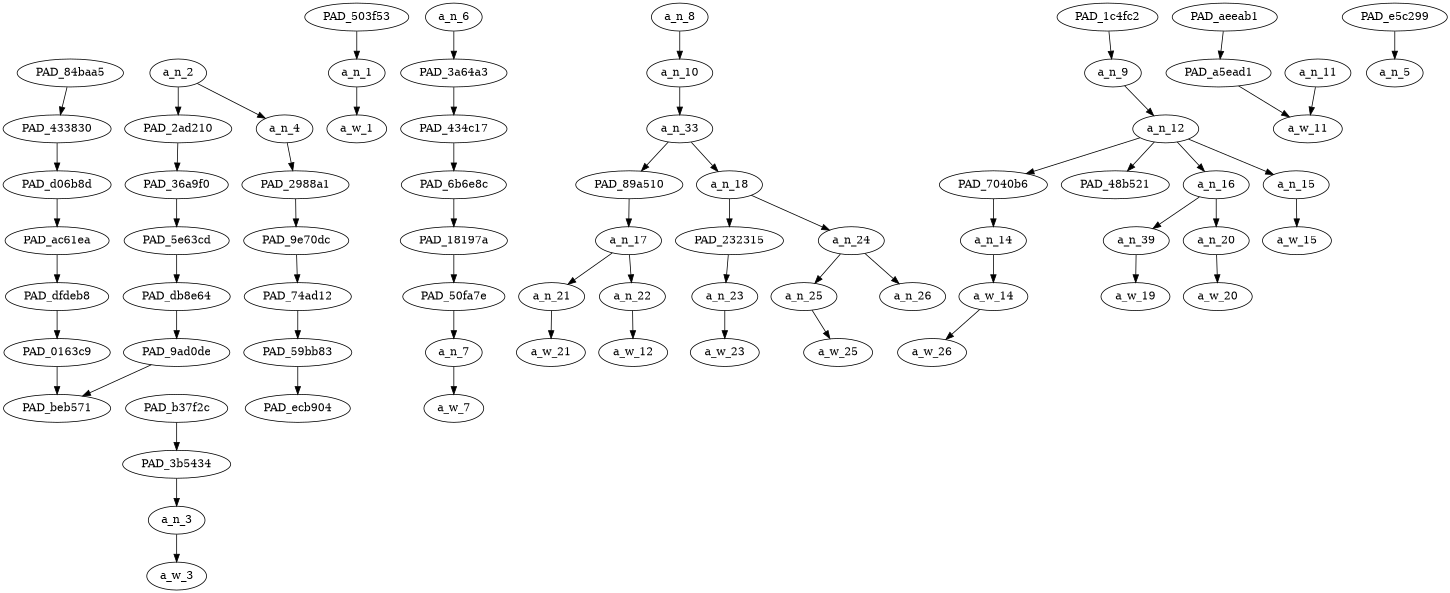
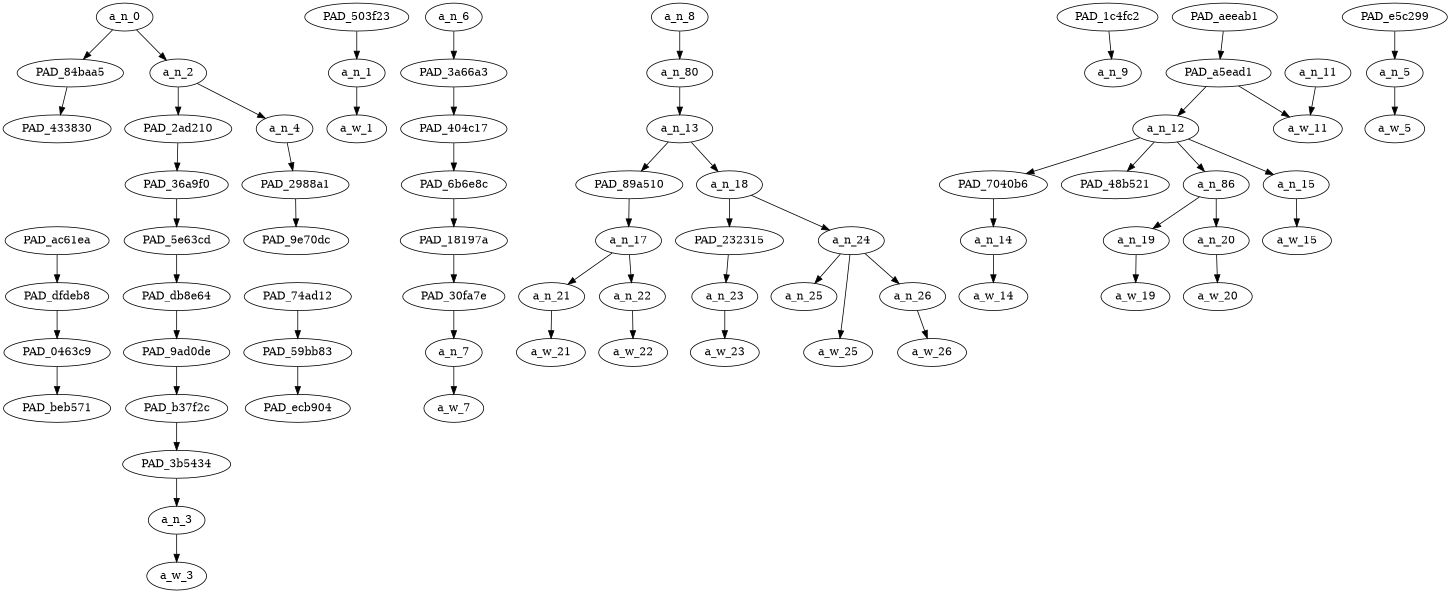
node "a_n_0": added
node "PAD_503f53": label "PAD_503f53" -> "PAD_503f23"
node "PAD_3a64a3": label "PAD_3a64a3" -> "PAD_3a66a3"
node "a_n_10": label "a_n_10" -> "a_n_80"
edge "a_n_9" -> "a_n_12": now "PAD_a5ead1" -> "a_n_12"
node "PAD_434c17": label "PAD_434c17" -> "PAD_404c17"
node "a_n_33": label "a_n_33" -> "a_n_13"
node "a_w_5": added
node "PAD_d06b8d": removed
node "a_n_16": label "a_n_16" -> "a_n_86"
node "a_n_39": label "a_n_39" -> "a_n_19"
edge "PAD_9e70dc" -> "PAD_74ad12": removed
node "PAD_50fa7e": label "PAD_50fa7e" -> "PAD_30fa7e"
edge "a_n_25" -> "a_w_25": now "a_n_24" -> "a_w_25"
edge "a_w_14" -> "a_w_26": now "a_n_26" -> "a_w_26"
node "PAD_0163c9": label "PAD_0163c9" -> "PAD_0463c9"
node "a_w_12": label "a_w_12" -> "a_w_22"
edge "PAD_9ad0de" -> "PAD_beb571": now "PAD_9ad0de" -> "PAD_b37f2c"
